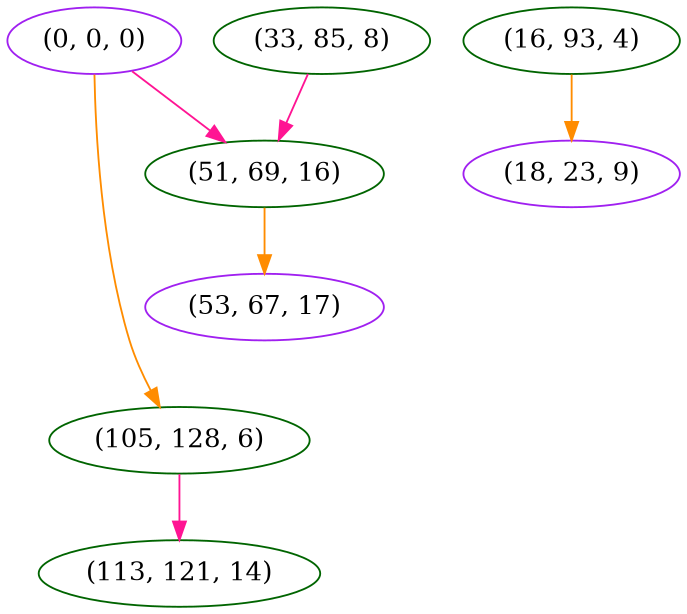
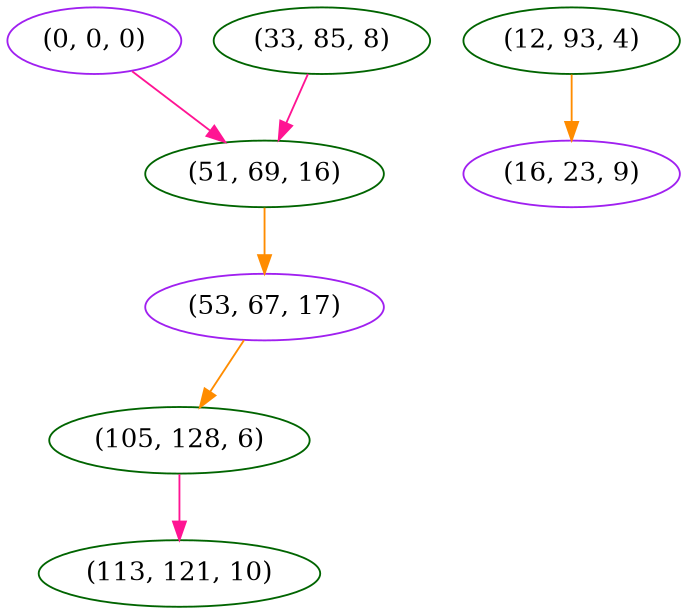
node "(16, 93, 4)": label "(16, 93, 4)" -> "(12, 93, 4)"
node "(18, 23, 9)": label "(18, 23, 9)" -> "(16, 23, 9)"
edge "(0, 0, 0)" -> "(105, 128, 6)": now "(53, 67, 17)" -> "(105, 128, 6)"
node "(113, 121, 14)": label "(113, 121, 14)" -> "(113, 121, 10)"
